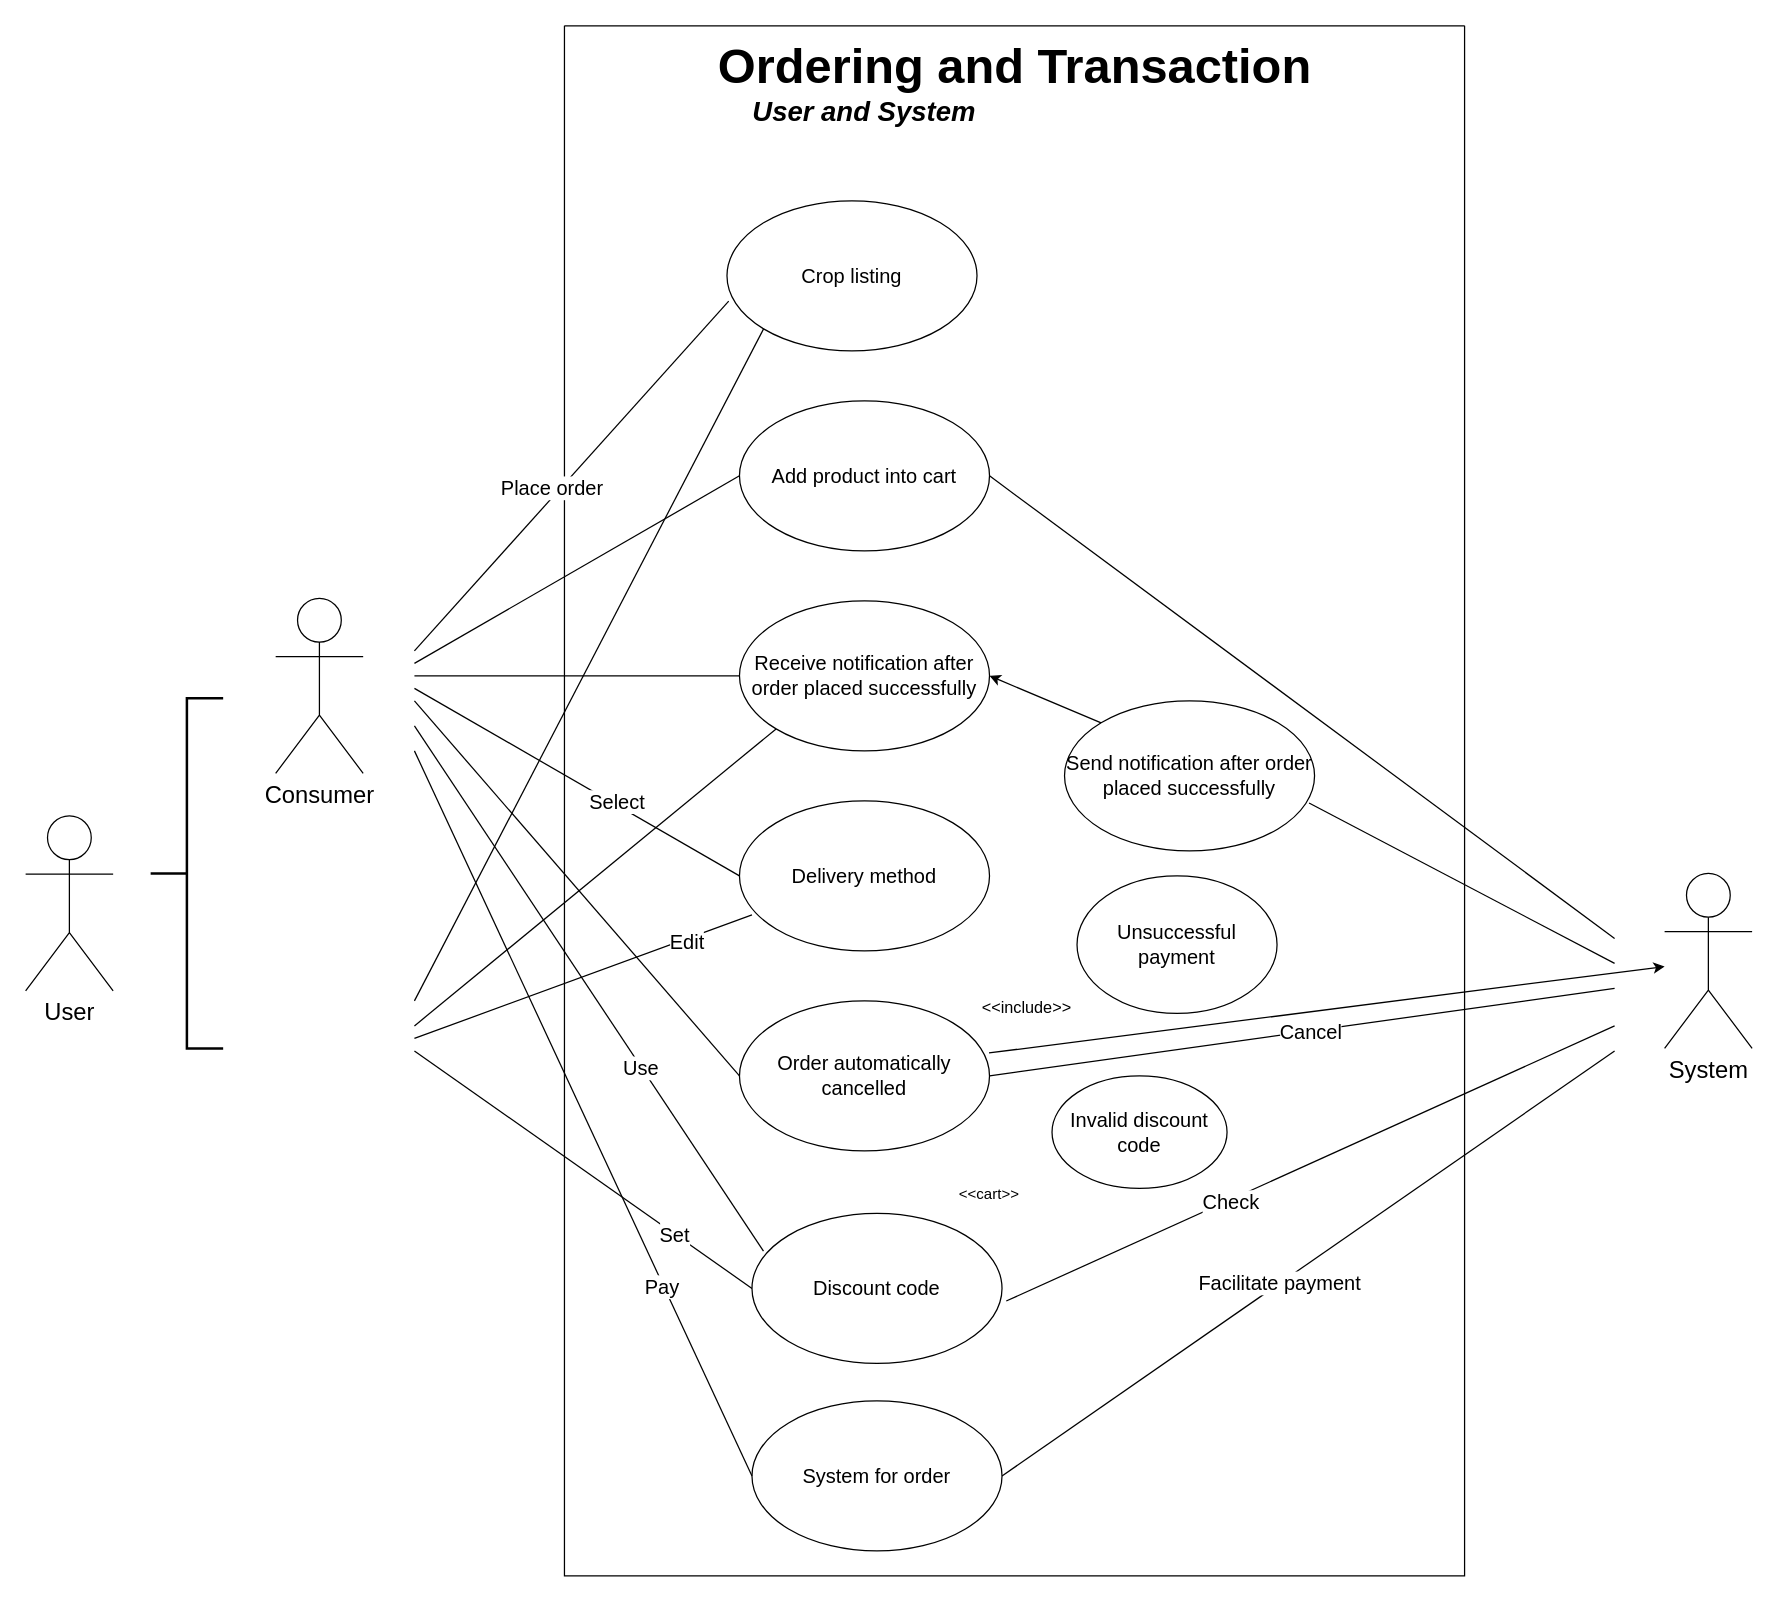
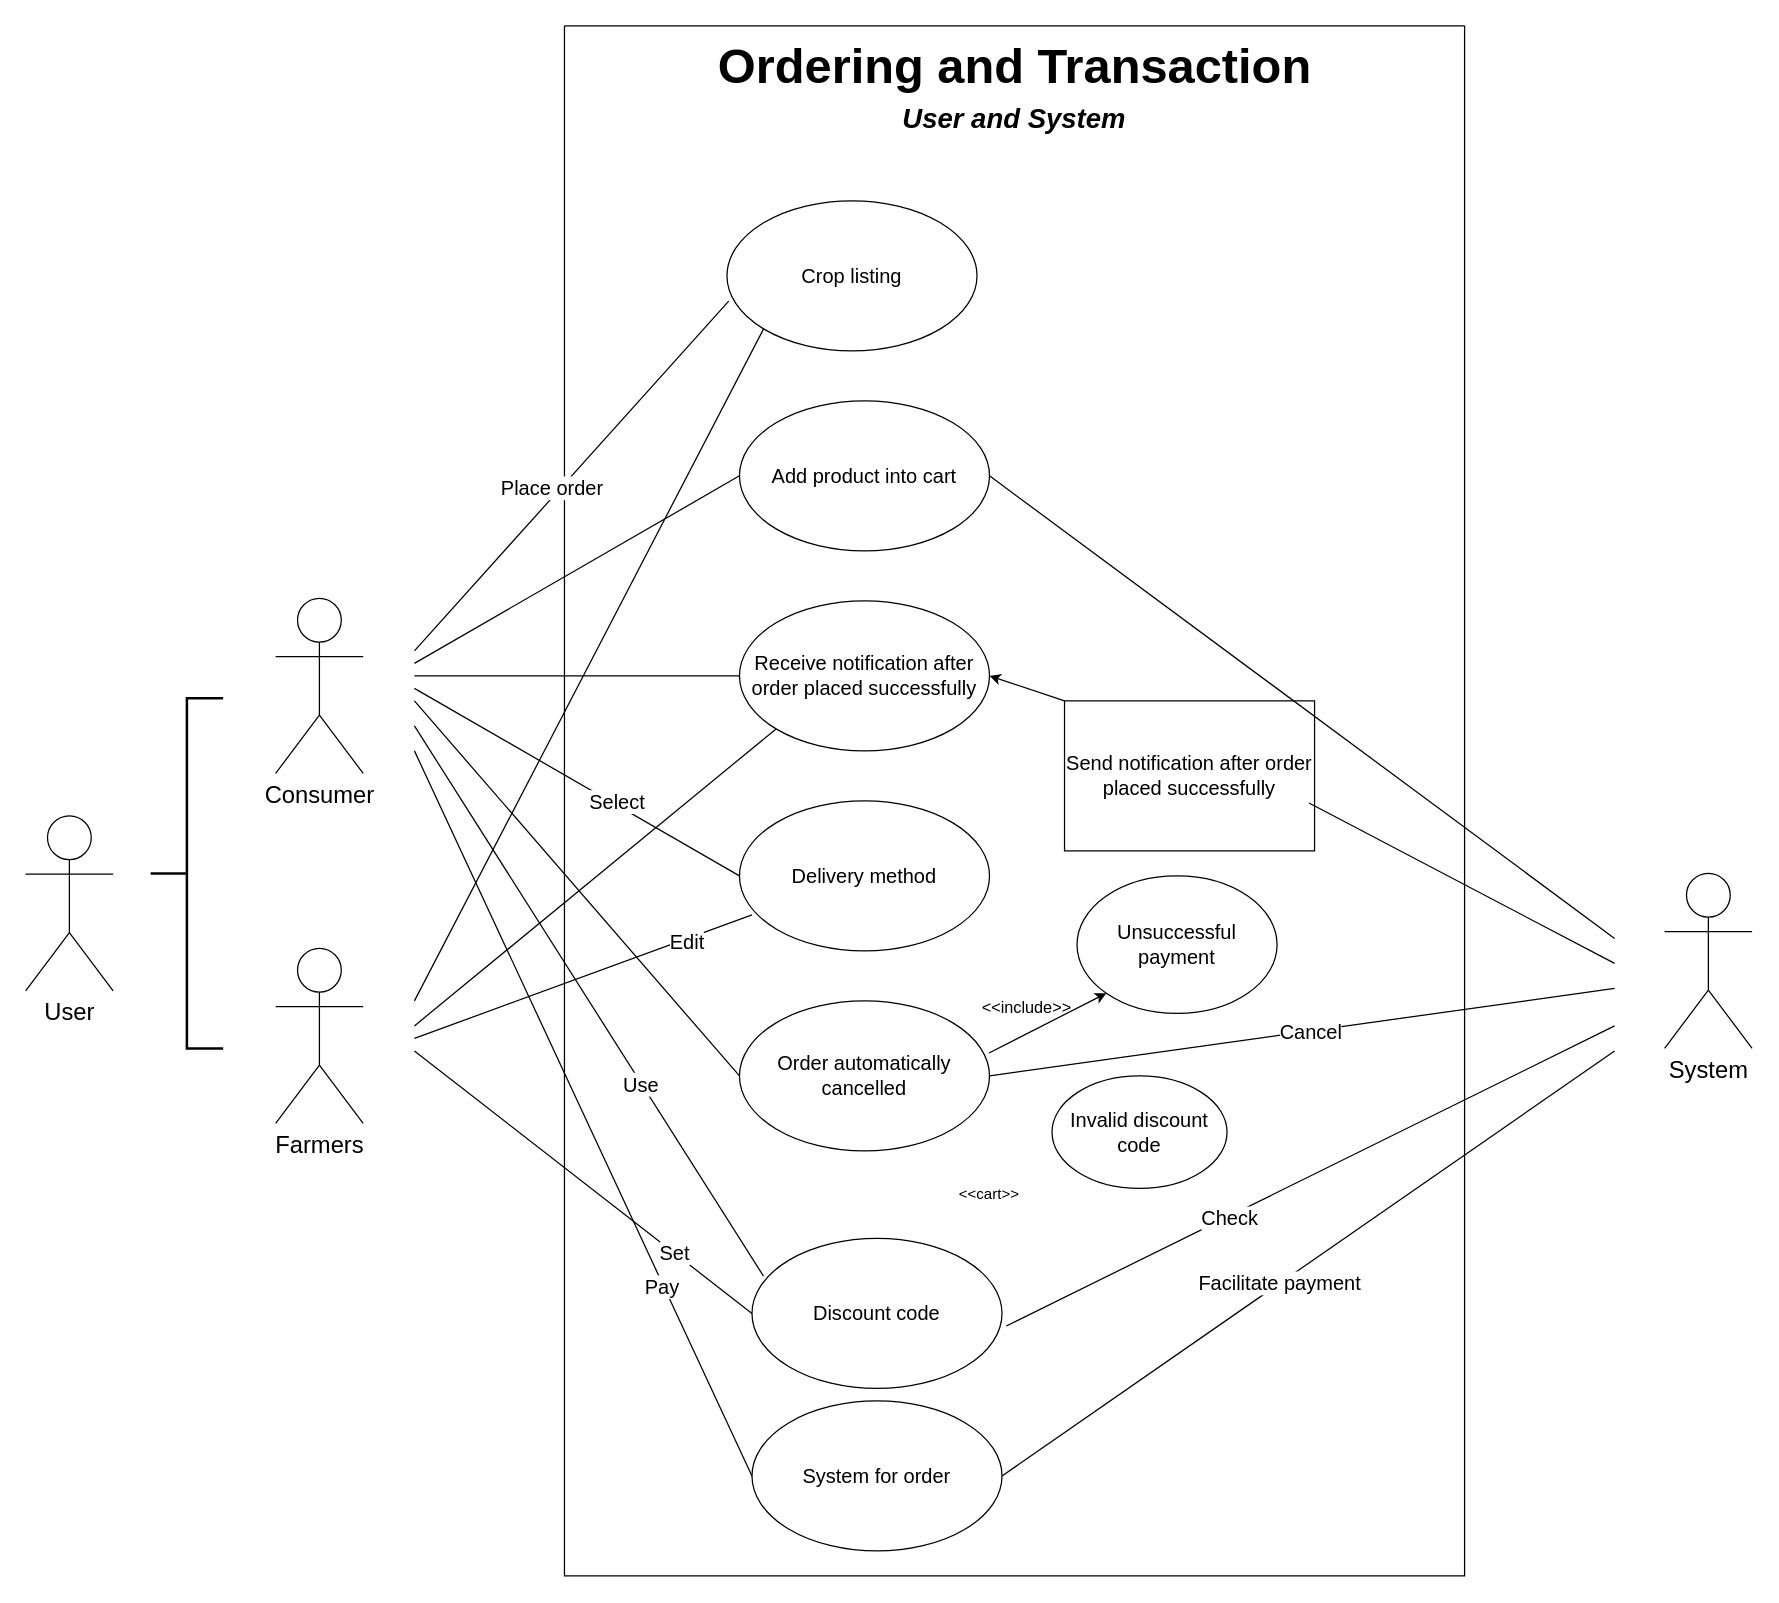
node "User and System": moved (864, 113) -> (1014, 119)
node "Send notification after order placed successfully": shape ellipse -> rectangle
edge "Order automatically cancelled" -> "System": now "Order automatically cancelled" -> "Unsuccessful payment"
node "Farmers": added
node "Discount code": moved (877, 1288) -> (877, 1313)
